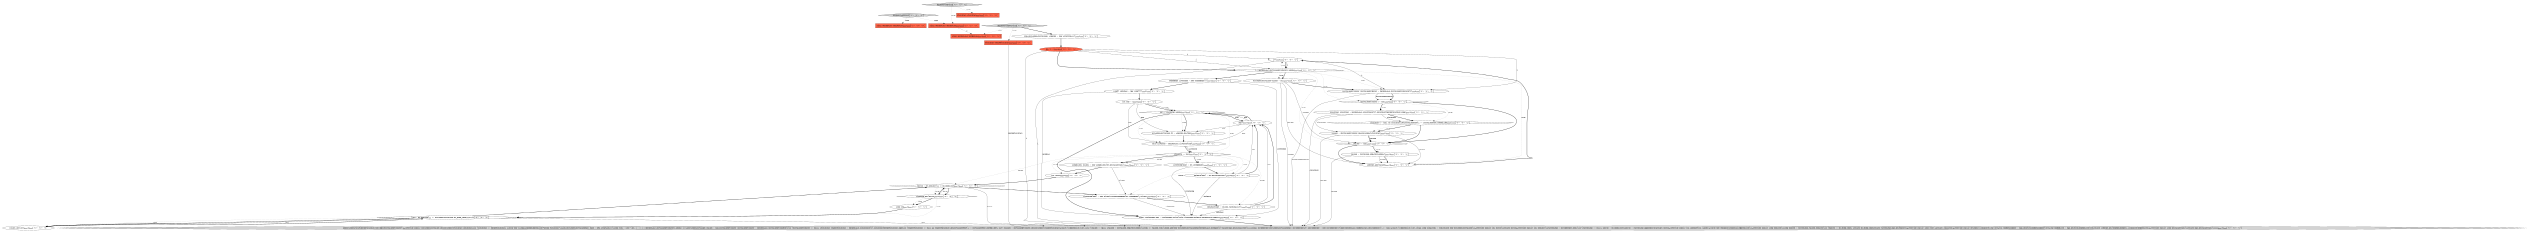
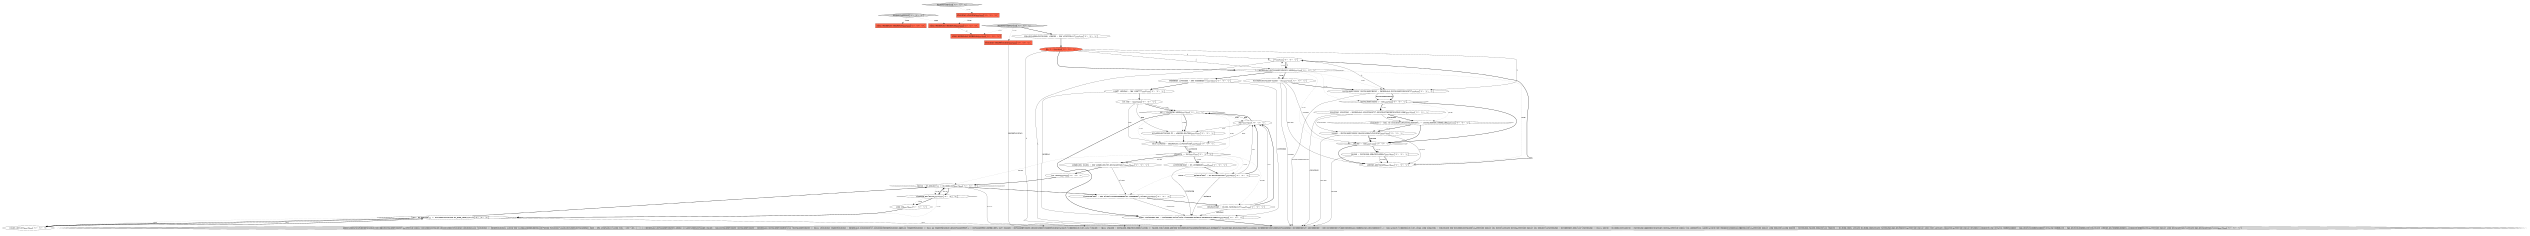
edge "mergeSortedField['0', '1', '0']" -> "final MergeState mergeState@@@2@@@['1', '1', '0']": now "FieldInfo fieldInfo@@@2@@@['0', '1', '0']" -> "final MergeState mergeState@@@2@@@['1', '1', '0']"
edge "sub < liveTerms.length@@@23@@@['0', '0', '1']" -> "sub++@@@24@@@['0', '0', '1']": style bold -> dotted
edge "liveDocs == null@@@27@@@['0', '0', '1']" -> "int docID@@@33@@@['0', '0', '1']": removed, label "false"
